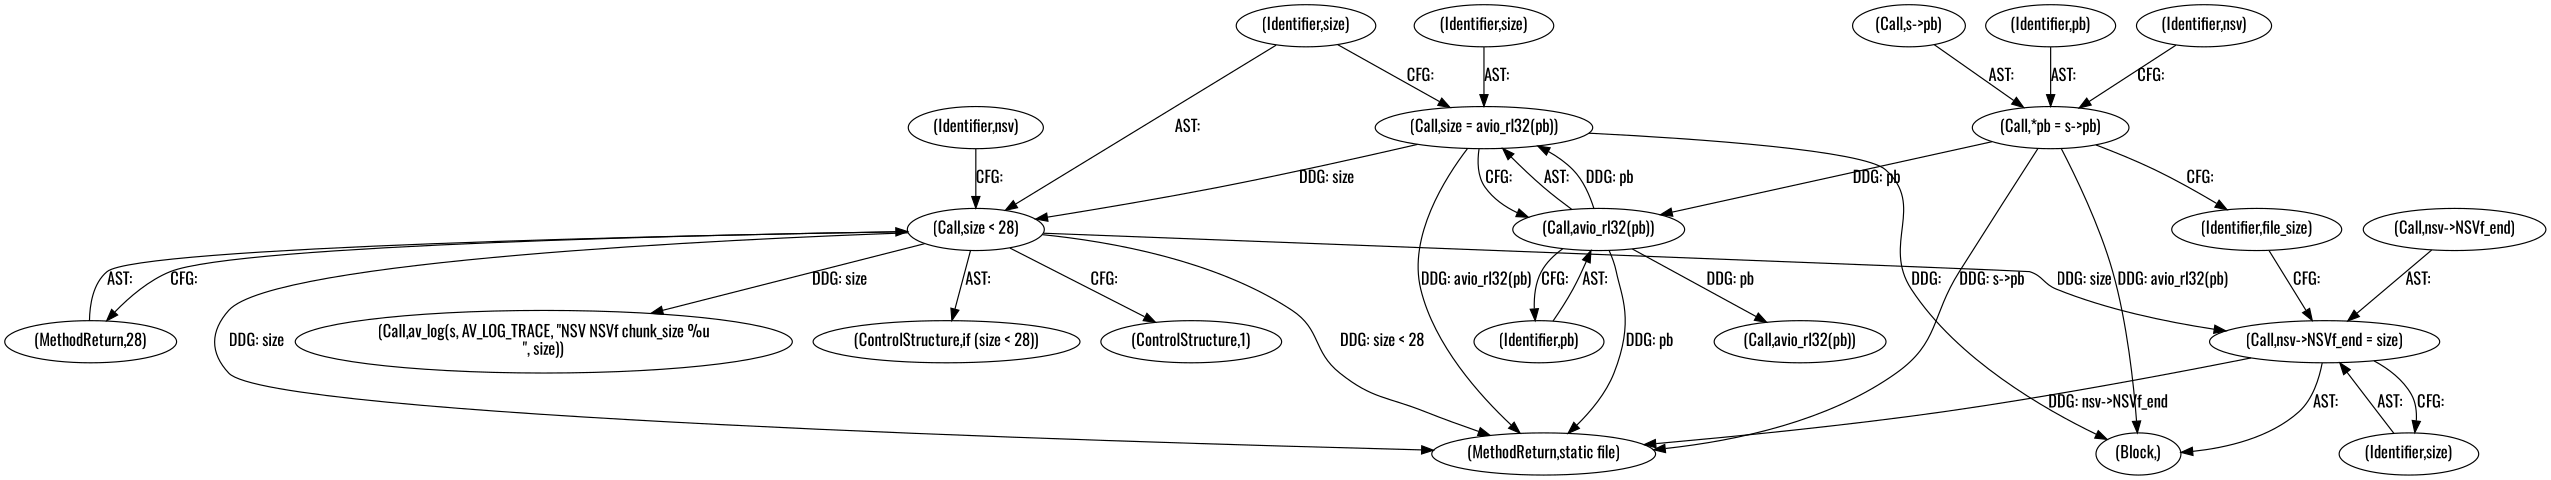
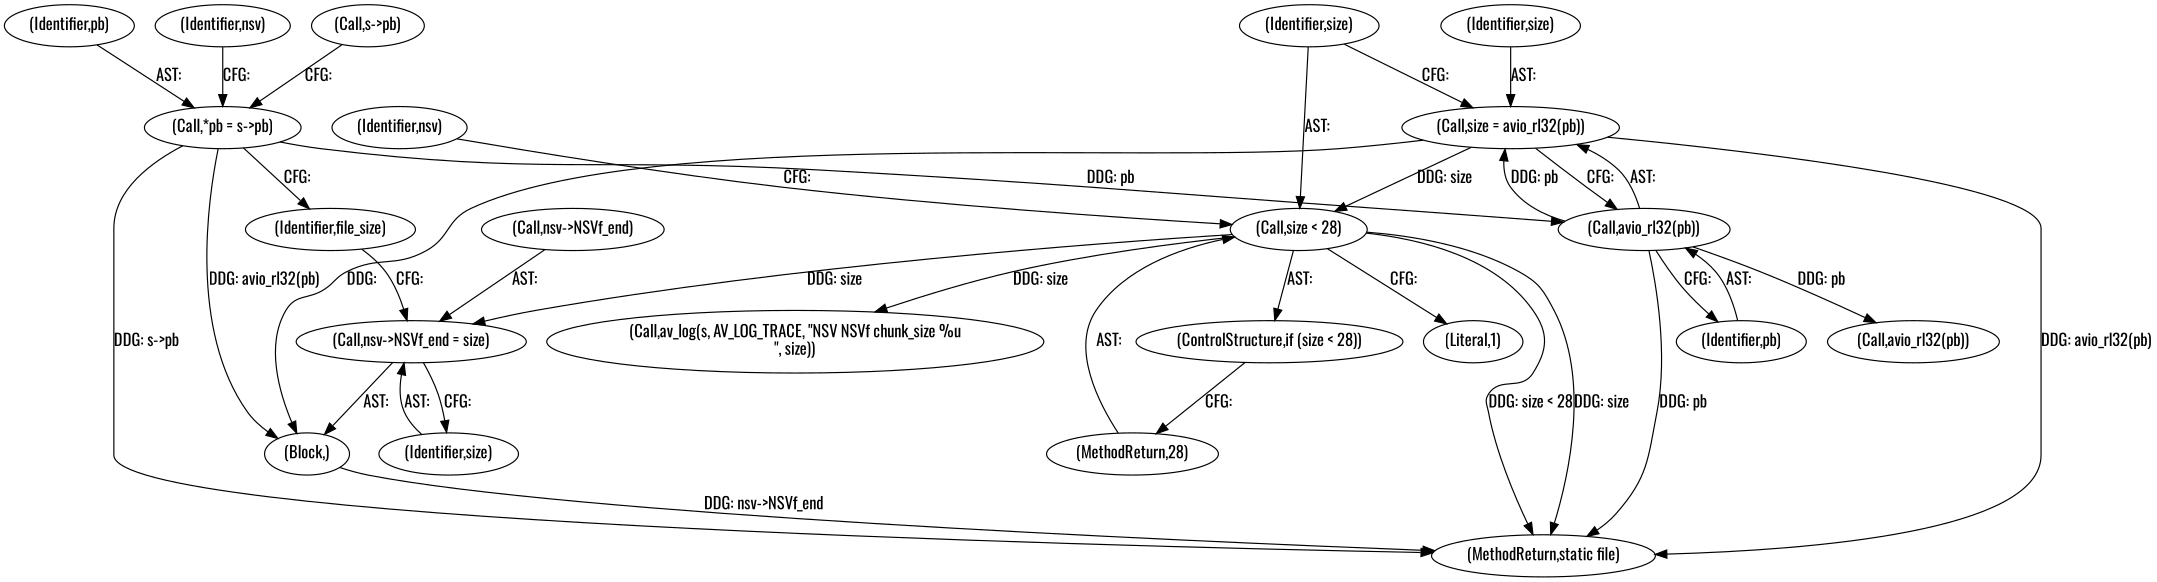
edge "(Call,s->pb)" -> "(Call,*pb = s->pb)": label "AST: " -> "CFG: "
edge "(Call,size < 28)" -> "(MethodReturn,28)": now "(ControlStructure,if (size < 28))" -> "(MethodReturn,28)"
node "(ControlStructure,1)": label "(ControlStructure,1)" -> "(Literal,1)"
edge "(Call,nsv->NSVf_end = size)" -> "(MethodReturn,static file)": now "(Block,)" -> "(MethodReturn,static file)"
